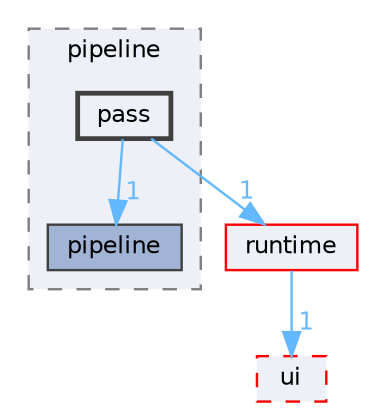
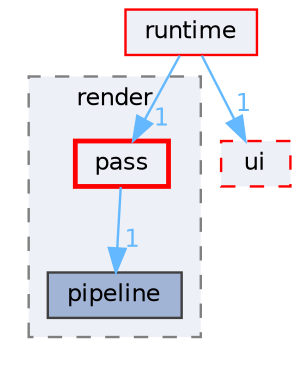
cluster "pipeline": label "pipeline" -> "render"
node "pass": color grey25 -> red
edge "pass" -> "runtime": reversed
